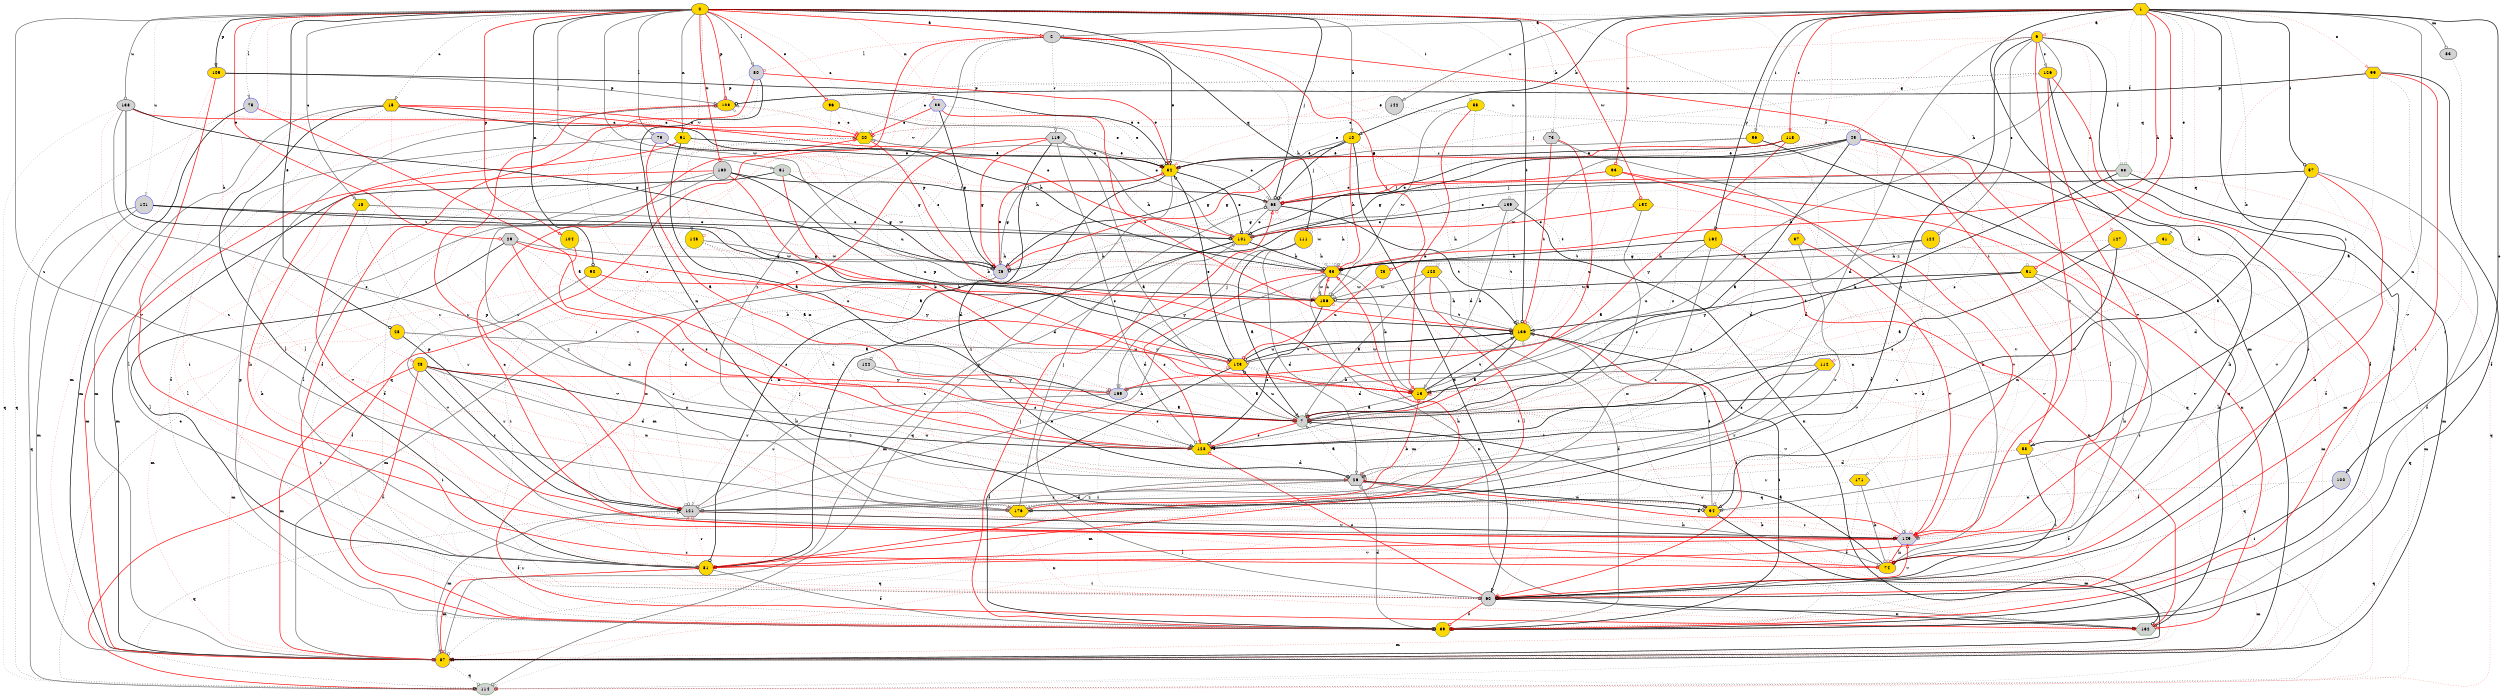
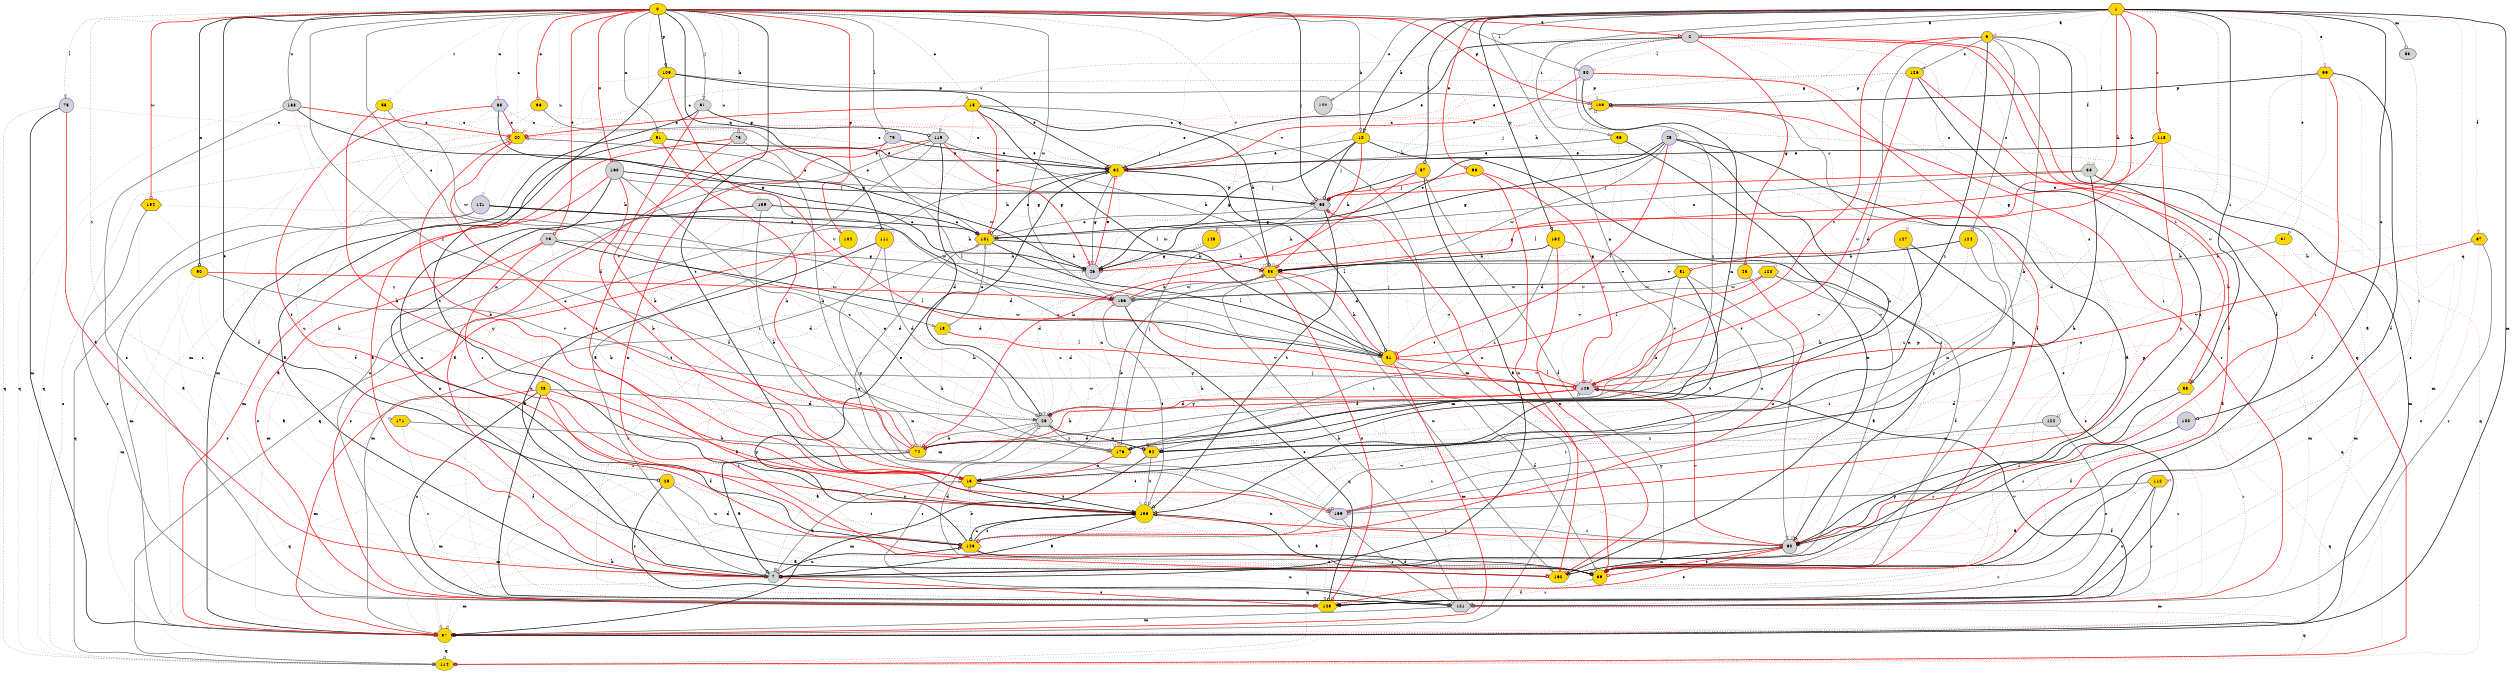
edge "61" -> "46": now "61" -> "119"
edge "154" -> "101": style bold -> dotted
edge "138" -> "136": now "105" -> "136"
node "148": color darkgreen -> blue
edge "18" -> "156": reversed
node "156": fillcolor gold -> lightgrey
edge "46" -> "87": style bold -> dotted
node "162": fillcolor lightgrey -> gold
node "87": color blue -> darkgreen
node "114": fillcolor lightgrey -> gold
